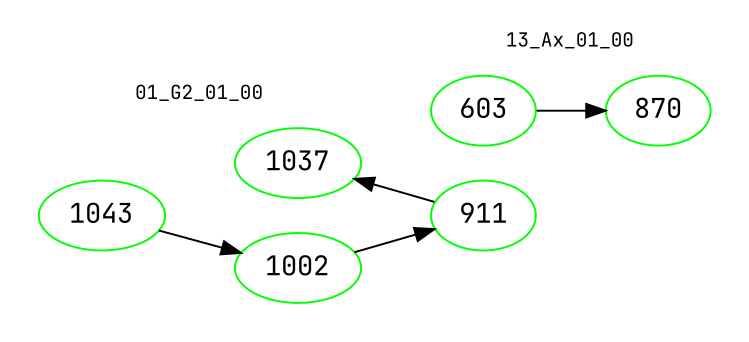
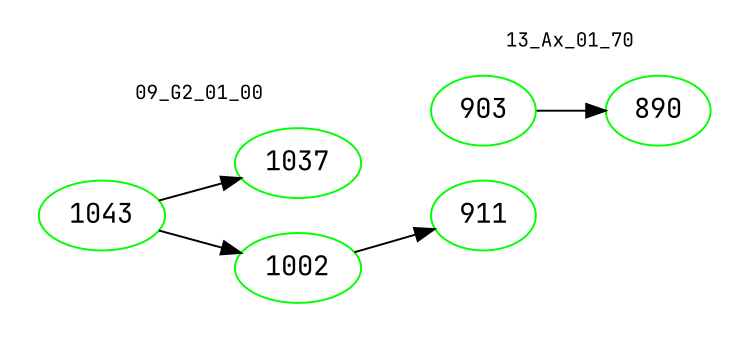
cluster "13_Ax_01_00": label "13_Ax_01_00" -> "13_Ax_01_70"
cluster "01_G2_01_00": label "01_G2_01_00" -> "09_G2_01_00"
node "603": label "603" -> "903"
node "870": label "870" -> "890"
edge "911" -> "1037": now "1043" -> "1037"
